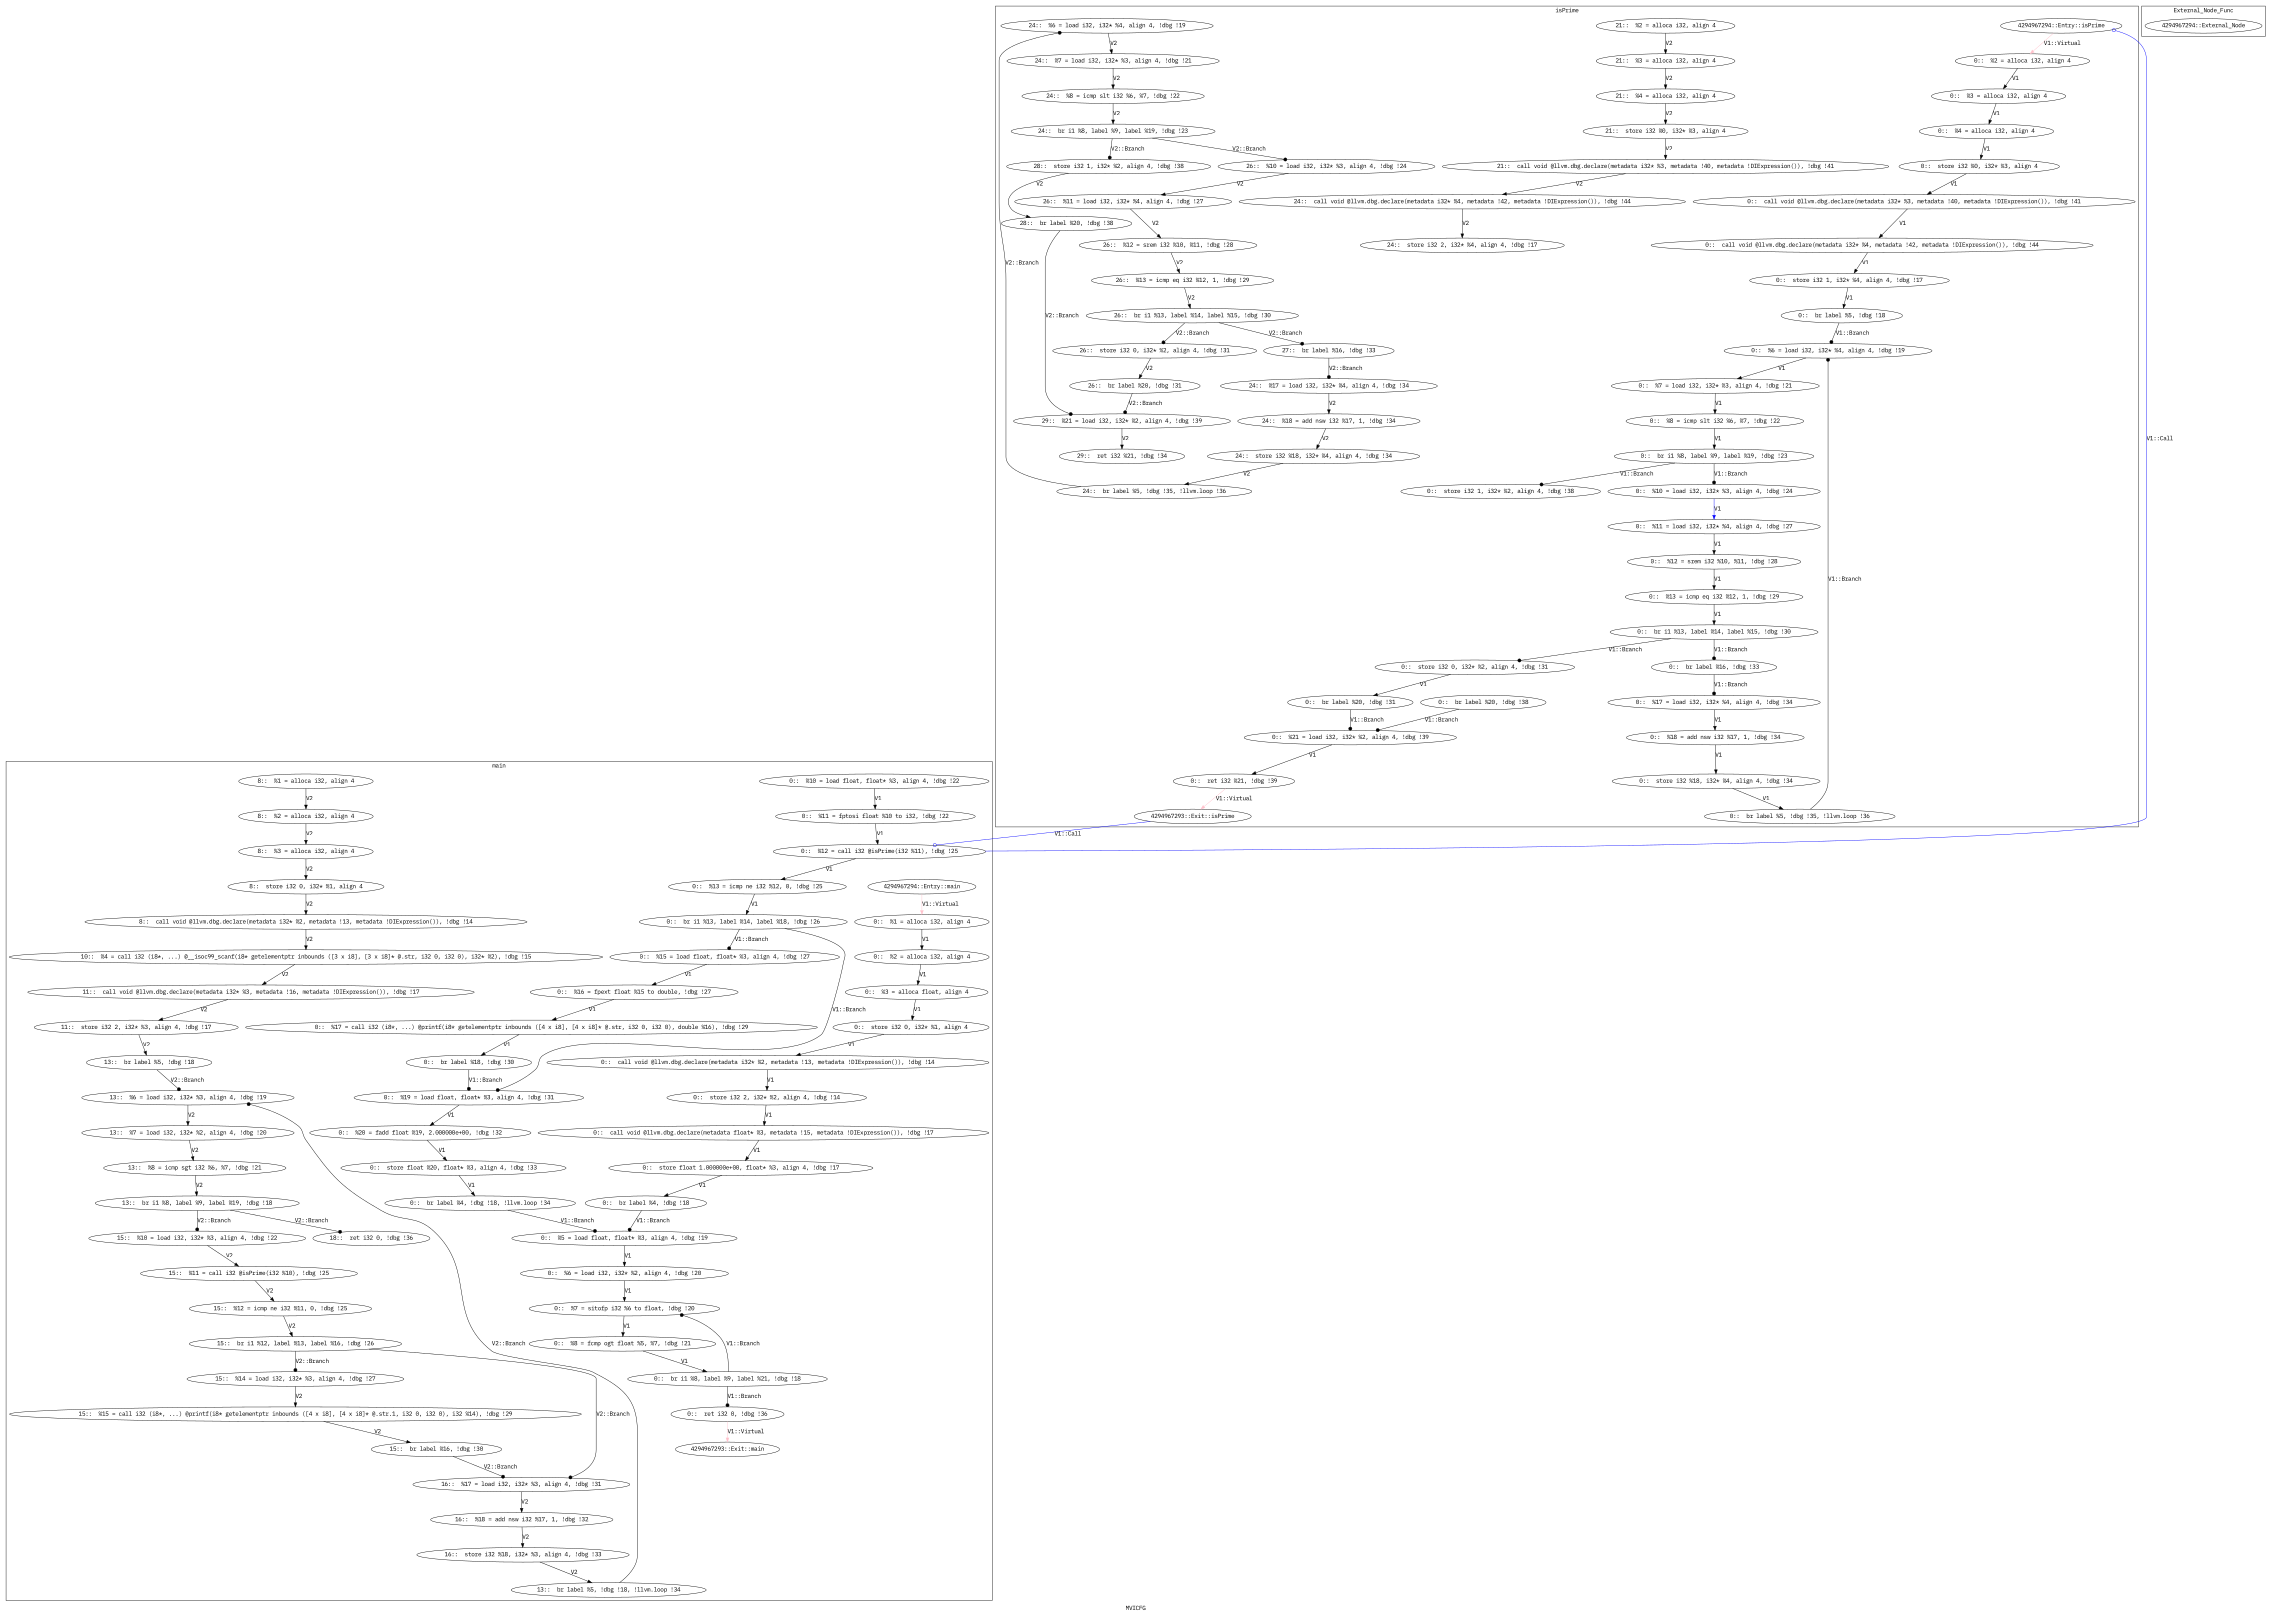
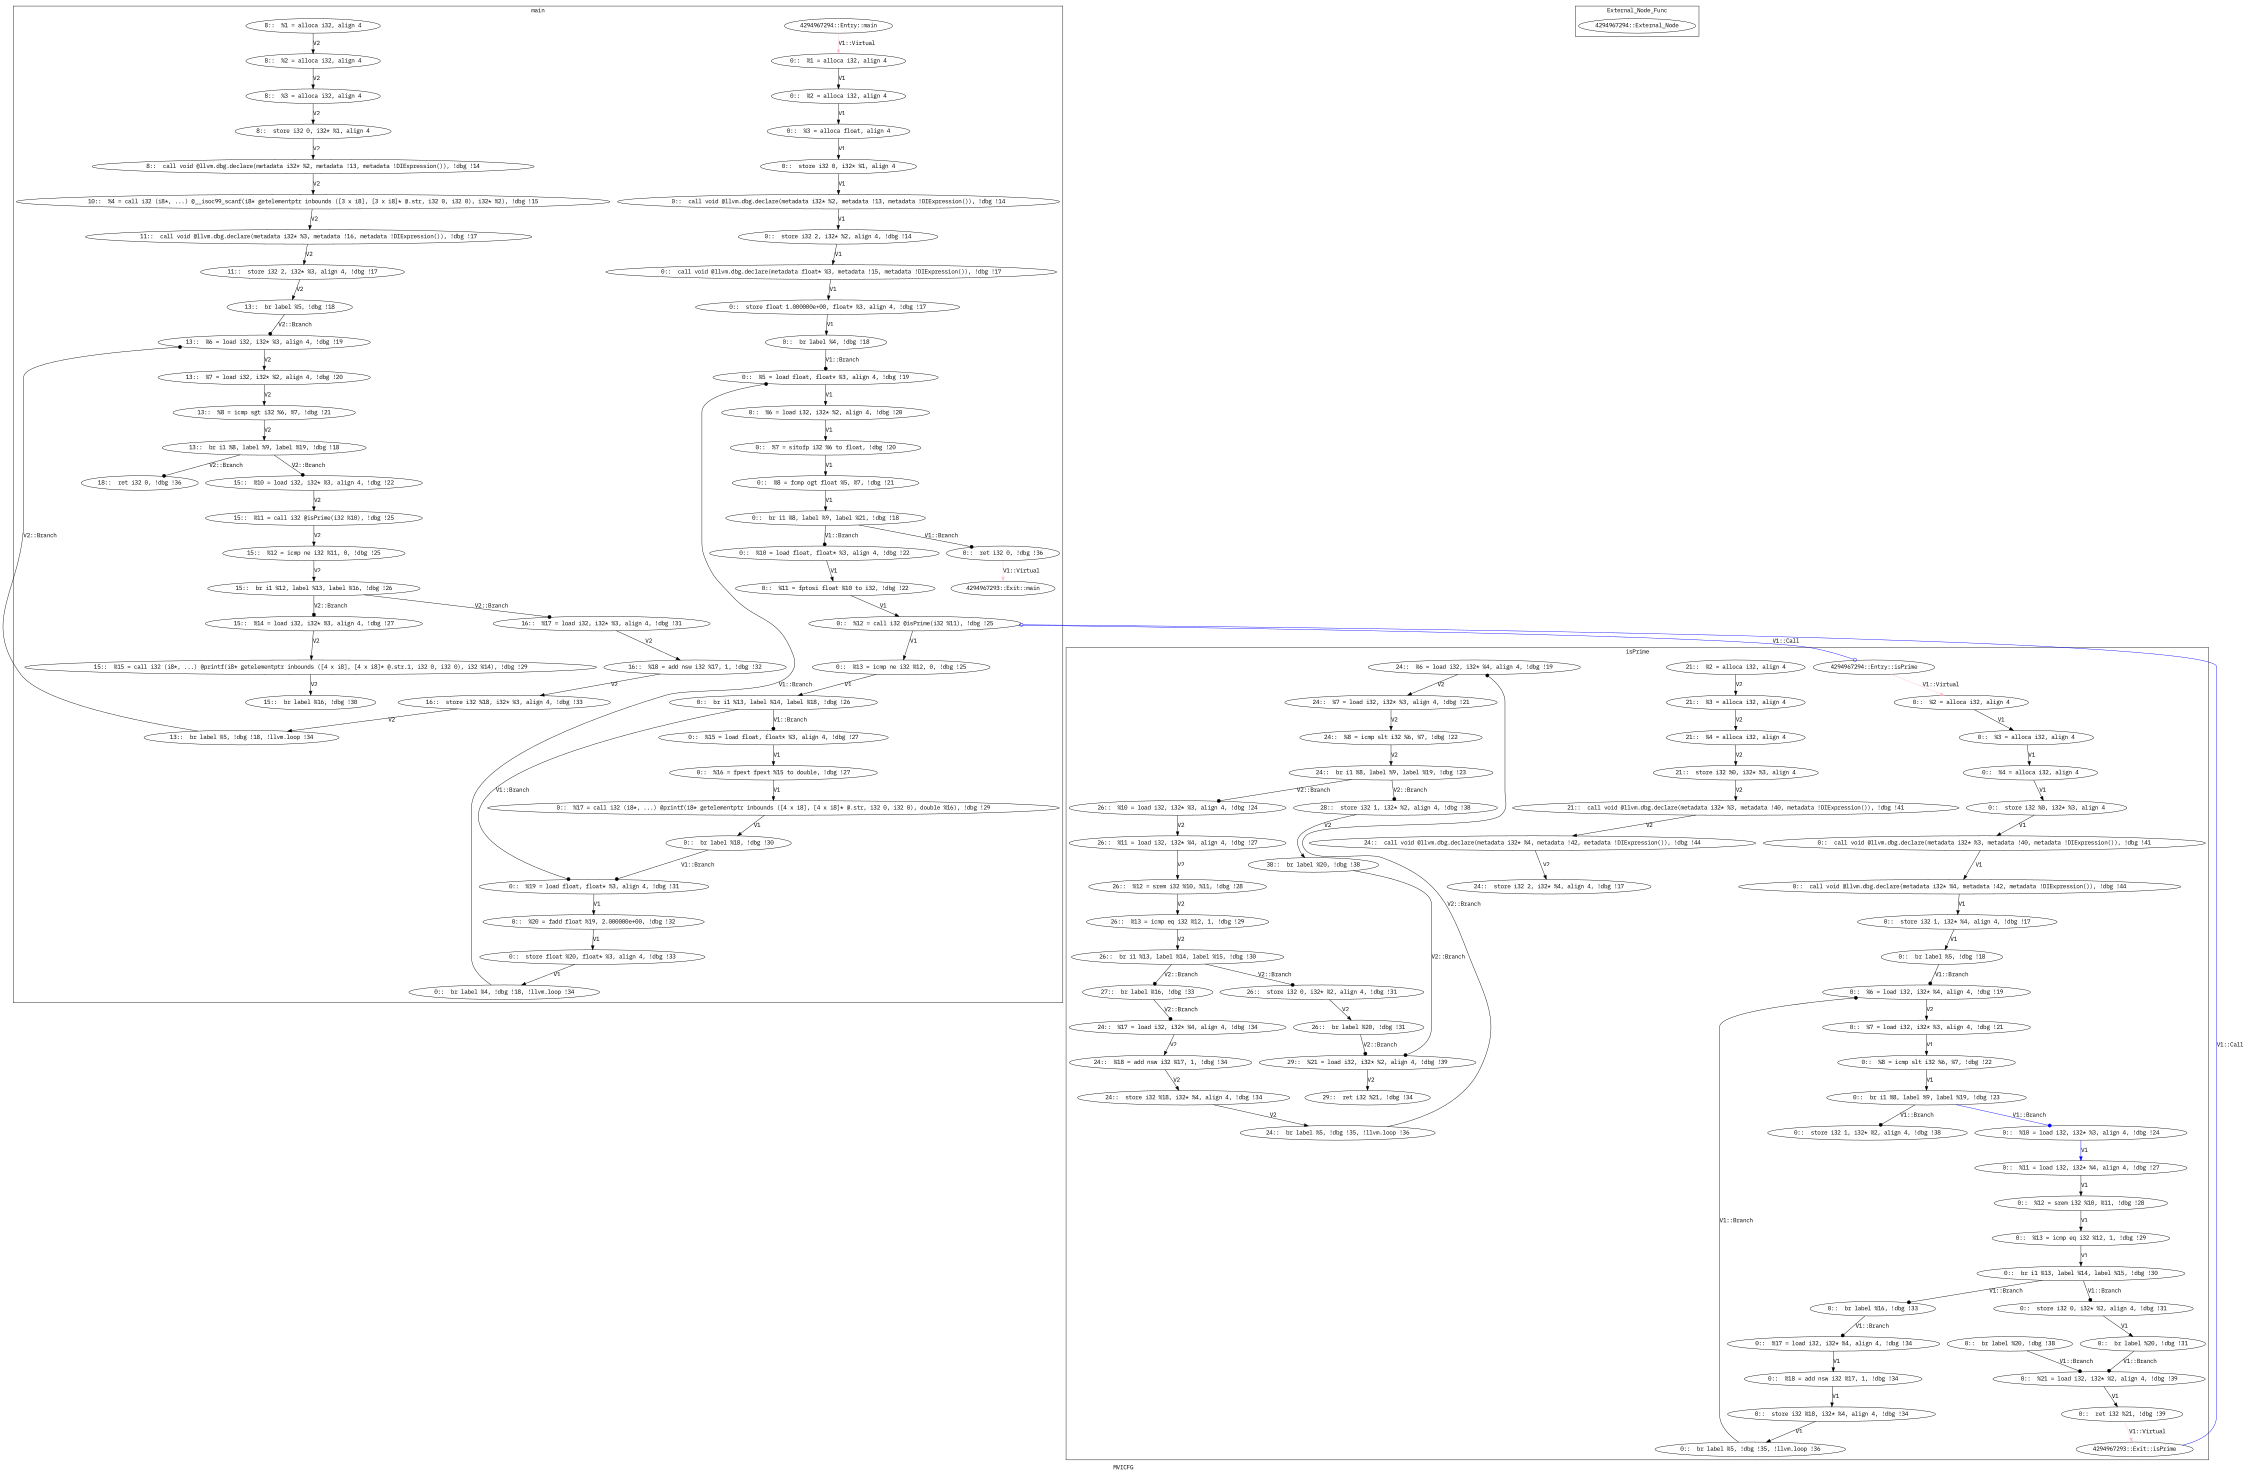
node "28::  br label %20, !dbg !38": label "28::  br label %20, !dbg !38" -> "38::  br label %20, !dbg !38"
edge "0::  %6 = load i32, i32* %4, align 4, !dbg !19" -> "0::  %7 = load i32, i32* %3, align 4, !dbg !21": label "V1" -> "V2"
edge "0::  br i1 %8, label %9, label %19, !dbg !23" -> "0::  %10 = load i32, i32* %3, align 4, !dbg !24": color black -> blue
node "0::  %16 = fpext float %15 to double, !dbg !27": label "0::  %16 = fpext float %15 to double, !dbg !27" -> "0::  %16 = fpext fpext %15 to double, !dbg !27"
edge "0::  br i1 %8, label %9, label %21, !dbg !18" -> "0::  %7 = sitofp i32 %6 to float, !dbg !20": now "0::  br i1 %8, label %9, label %21, !dbg !18" -> "0::  %10 = load float, float* %3, align 4, !dbg !22"
edge "15::  br label %16, !dbg !30" -> "16::  %17 = load i32, i32* %3, align 4, !dbg !31": removed, label "V2::Branch"
